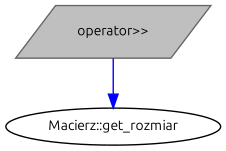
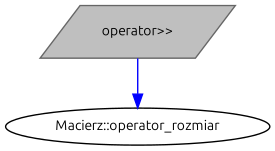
node "Macierz::get_rozmiar": label "Macierz::get_rozmiar" -> "Macierz::operator_rozmiar"
